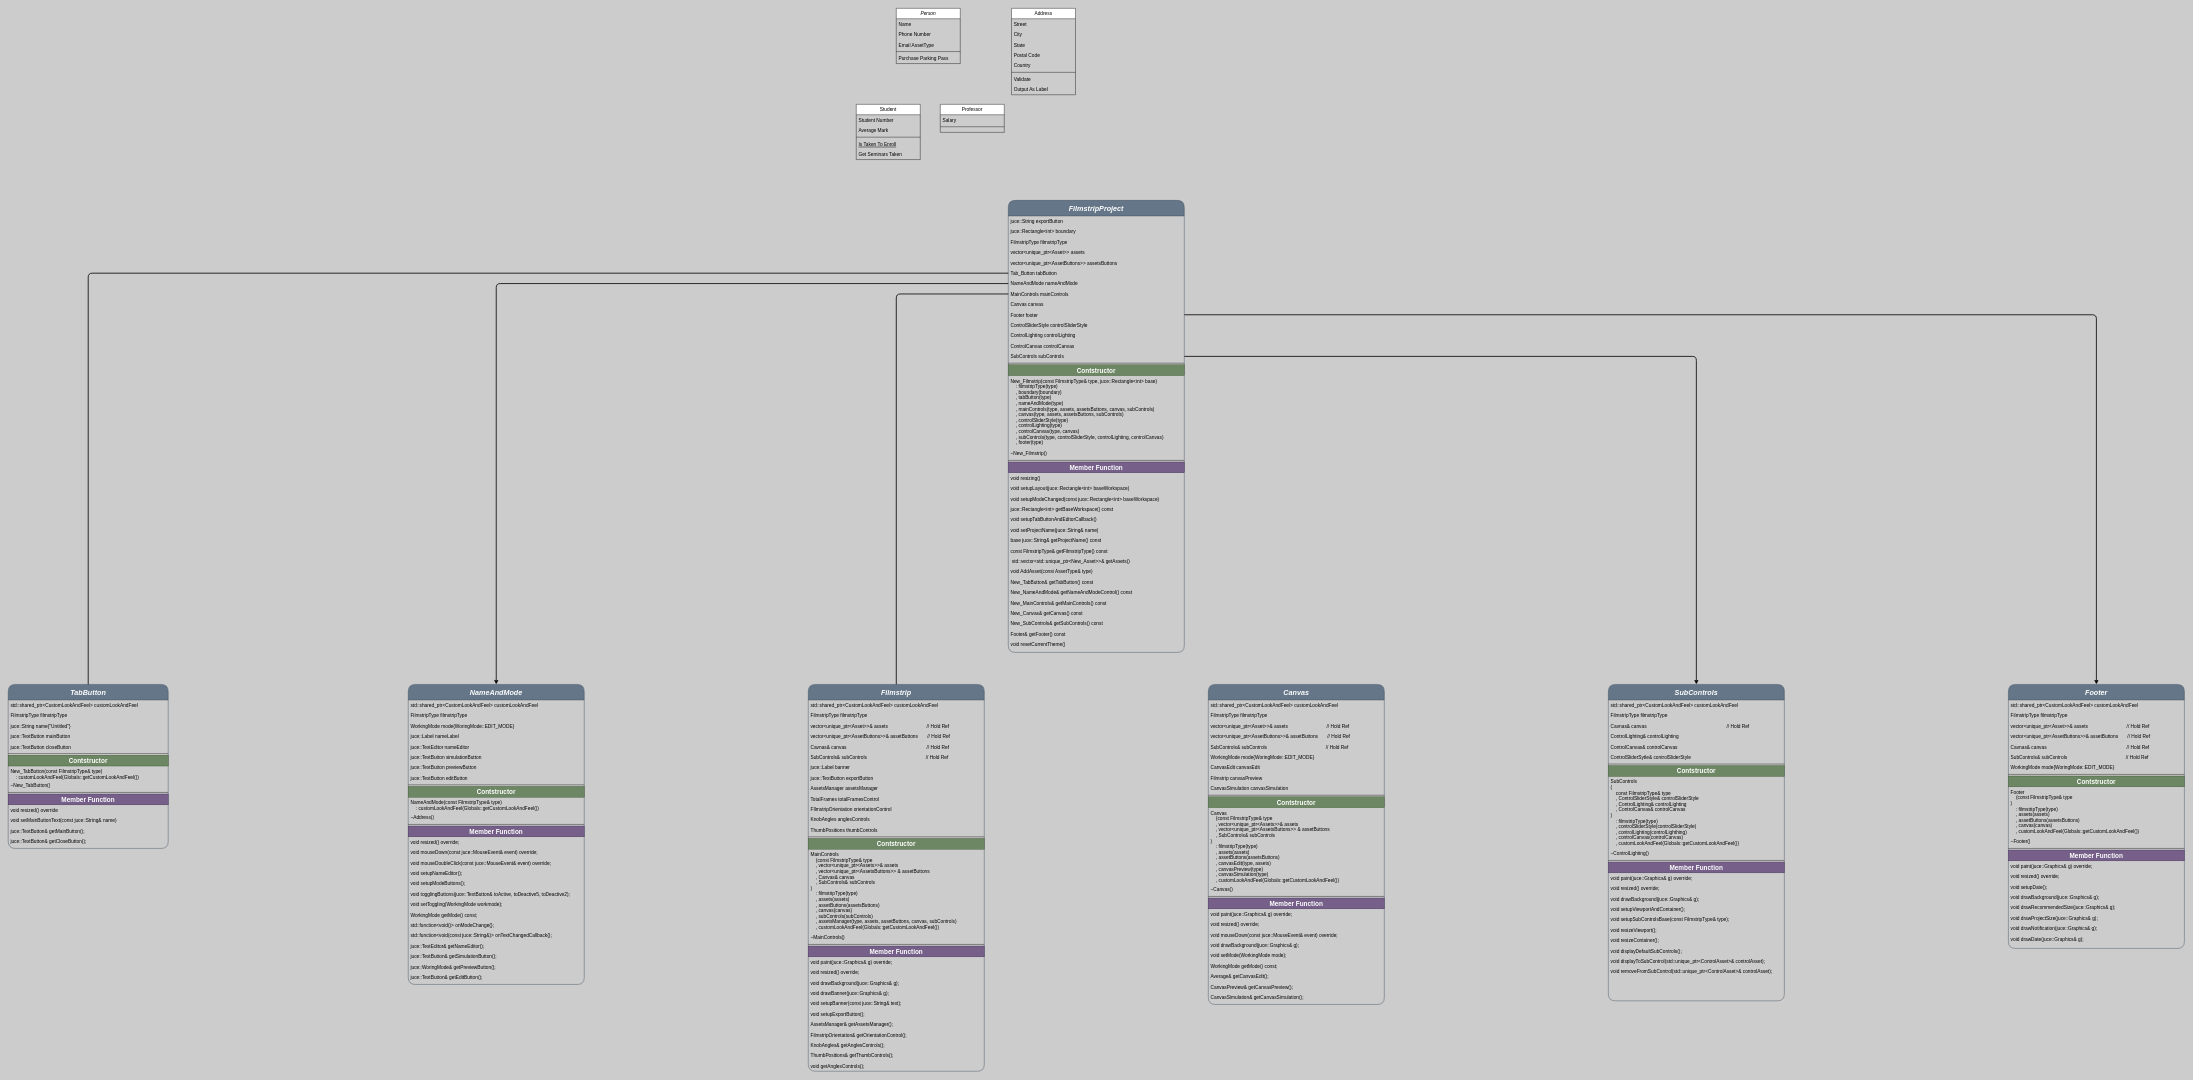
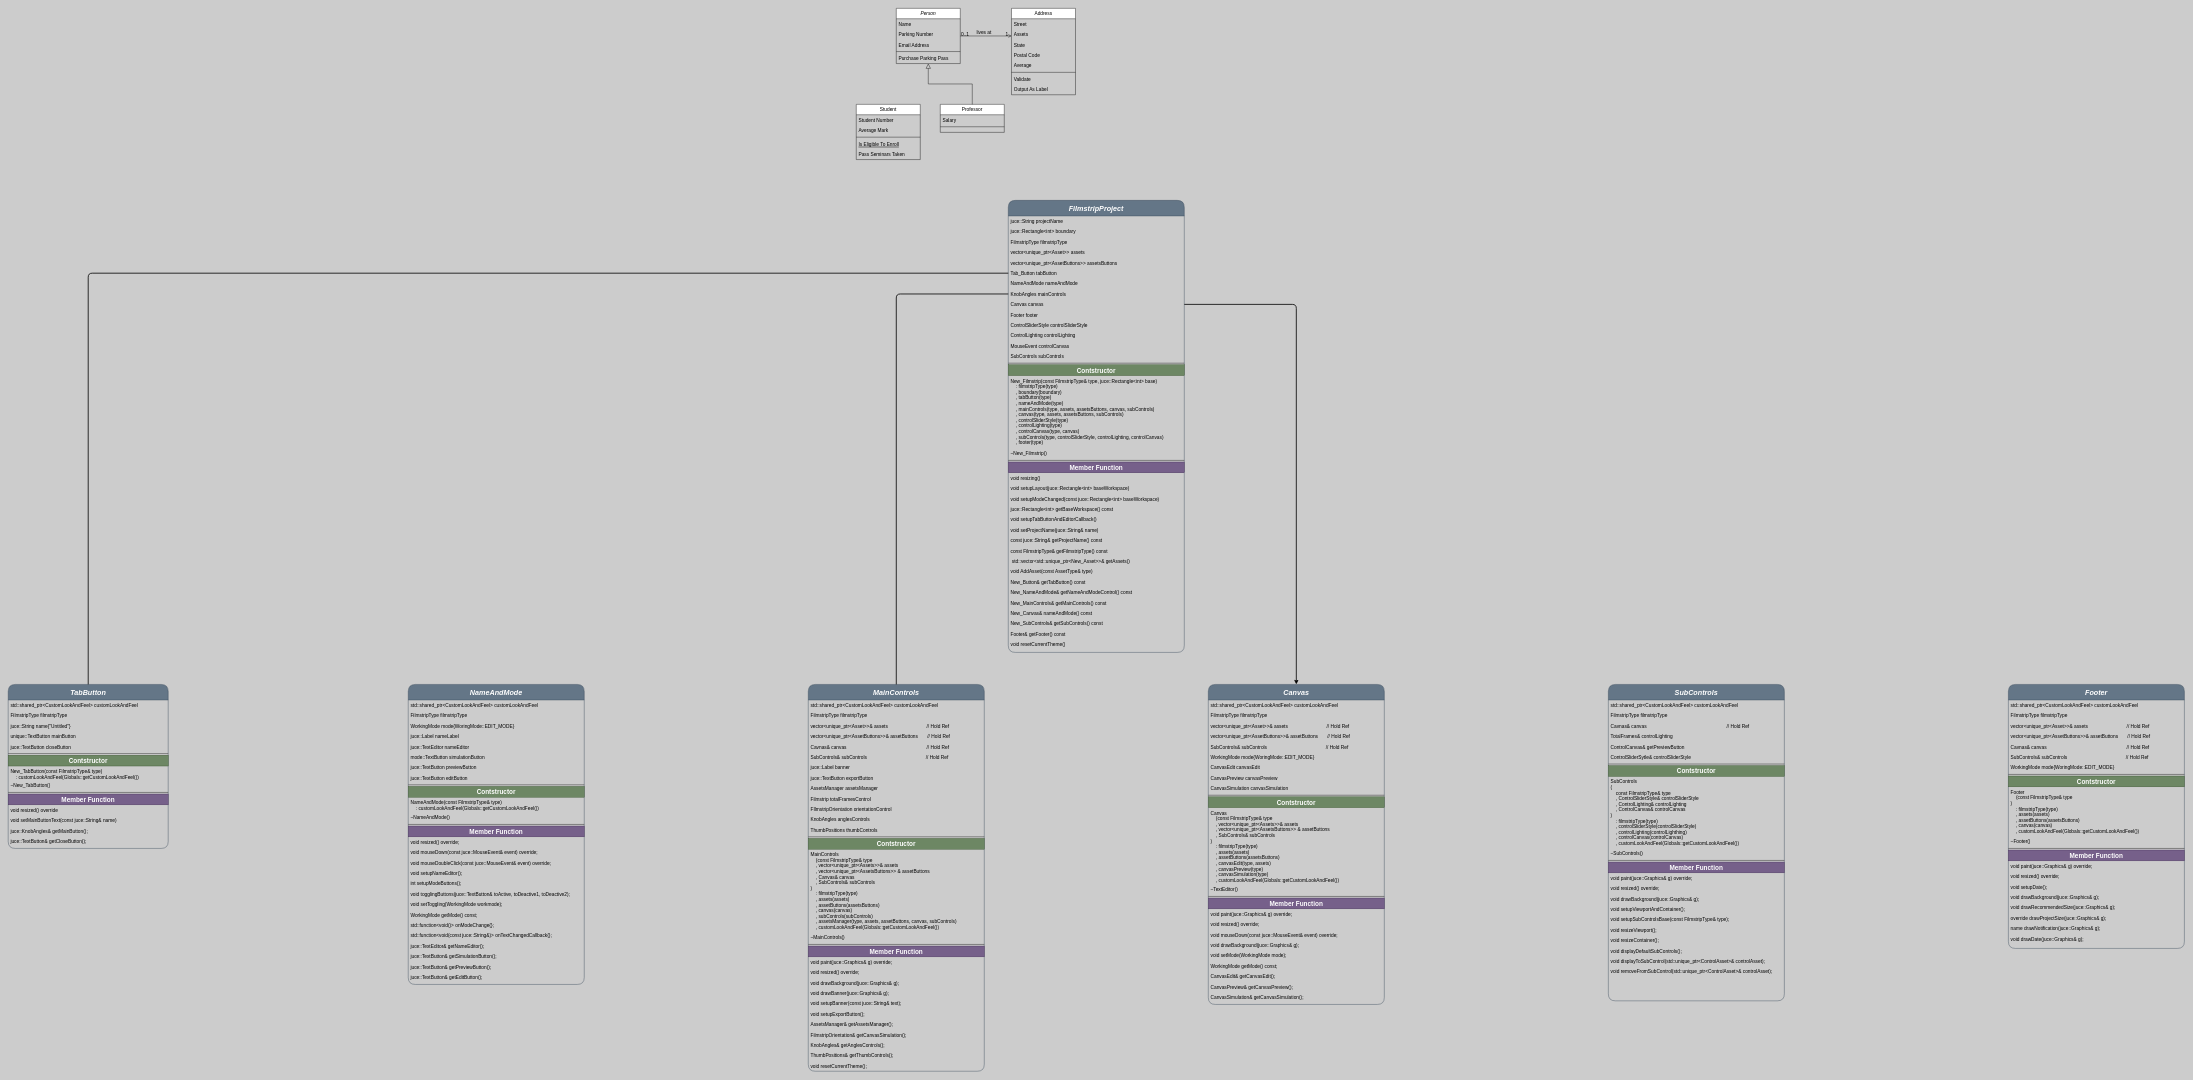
node "Phone Number": label "Phone Number" -> "Parking Number"
node "City": label "City" -> "Assets"
edge "Person" -> "Address": added, labels "0..1", "lives at", "1"
node "Email AssetType": label "Email AssetType" -> "Email Address"
node "Country": label "Country" -> "Average"
edge "Professor" -> "Person": added
node "Is Taken To Enroll": label "Is Taken To Enroll" -> "Is Eligible To Enroll"
node "Get Seminars Taken": label "Get Seminars Taken" -> "Pass Seminars Taken"
node "juce::String exportButton": label "juce::String exportButton" -> "juce::String projectName"
edge "NameAndMode nameAndMode" -> "NameAndMode": removed
node "MainControls mainControls": label "MainControls mainControls" -> "KnobAngles mainControls"
edge "Footer footer" -> "Footer": removed
node "ControlCanvas controlCanvas": label "ControlCanvas controlCanvas" -> "MouseEvent controlCanvas"
edge "SubControls subControls" -> "SubControls": removed
edge "Canvas canvas" -> "Canvas": added
node "base juce::String& getProjectName() const": label "base juce::String& getProjectName() const" -> "const juce::String& getProjectName() const"
node "New_TabButton& getTabButton() const": label "New_TabButton& getTabButton() const" -> "New_Button& getTabButton() const"
node "New_Canvas& getCanvas() const": label "New_Canvas& getCanvas() const" -> "New_Canvas& nameAndMode() const"
node "Filmstrip": label "Filmstrip" -> "MainControls"
node "juce::TextButton mainButton": label "juce::TextButton mainButton" -> "unique::TextButton mainButton"
node "ControlLighting& controlLighting": label "ControlLighting& controlLighting" -> "TotalFrames& controlLighting"
node "ControlCanvas& controlCanvas": label "ControlCanvas& controlCanvas" -> "ControlCanvas& getPreviewButton"
node "juce::TextButton simulationButton": label "juce::TextButton simulationButton" -> "mode::TextButton simulationButton"
node "Filmstrip canvasPreview": label "Filmstrip canvasPreview" -> "CanvasPreview canvasPreview"
node "TotalFrames totalFramesControl": label "TotalFrames totalFramesControl" -> "Filmstrip totalFramesControl"
node "~Address()": label "~Address()" -> "~NameAndMode()"
node "juce::TextButton& getMainButton();": label "juce::TextButton& getMainButton();" -> "juce::KnobAngles& getMainButton();"
node "~ControlLighting()": label "~ControlLighting()" -> "~SubControls()"
node "void setupModeButtons();": label "void setupModeButtons();" -> "int setupModeButtons();"
node "~Canvas()": label "~Canvas()" -> "~TextEditor()"
node "void togglingButtons(juce::TextButton& toActive, toDeactive5, toDeactive2);": label "void togglingButtons(juce::TextButton& toActive, toDeactive5, toDeactive2);" -> "void togglingButtons(juce::TextButton& toActive, toDeactive1, toDeactive2);"
node "void drawProjectSize(juce::Graphics& g);": label "void drawProjectSize(juce::Graphics& g);" -> "override drawProjectSize(juce::Graphics& g);"
node "void drawNotification(juce::Graphics& g);": label "void drawNotification(juce::Graphics& g);" -> "name drawNotification(juce::Graphics& g);"
node "juce::WoringMode& getPreviewButton();": label "juce::WoringMode& getPreviewButton();" -> "juce::TextButton& getPreviewButton();"
node "Average& getCanvasEdit();": label "Average& getCanvasEdit();" -> "CanvasEdit& getCanvasEdit();"
node "FilmstripOrientation& getOrientationControl();": label "FilmstripOrientation& getOrientationControl();" -> "FilmstripOrientation& getCanvasSimulation();"
node "void getAnglesControls();": label "void getAnglesControls();" -> "void resetCurrentTheme();"
